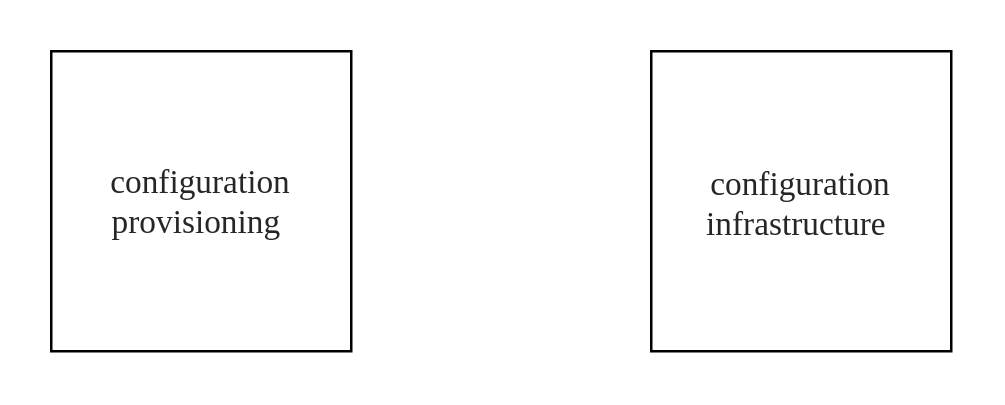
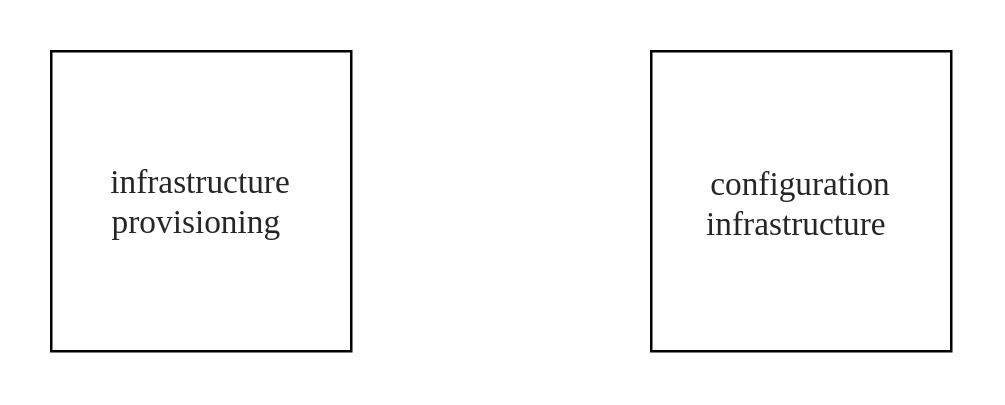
node "configuration provisioning": label "configuration provisioning" -> "infrastructure provisioning"
